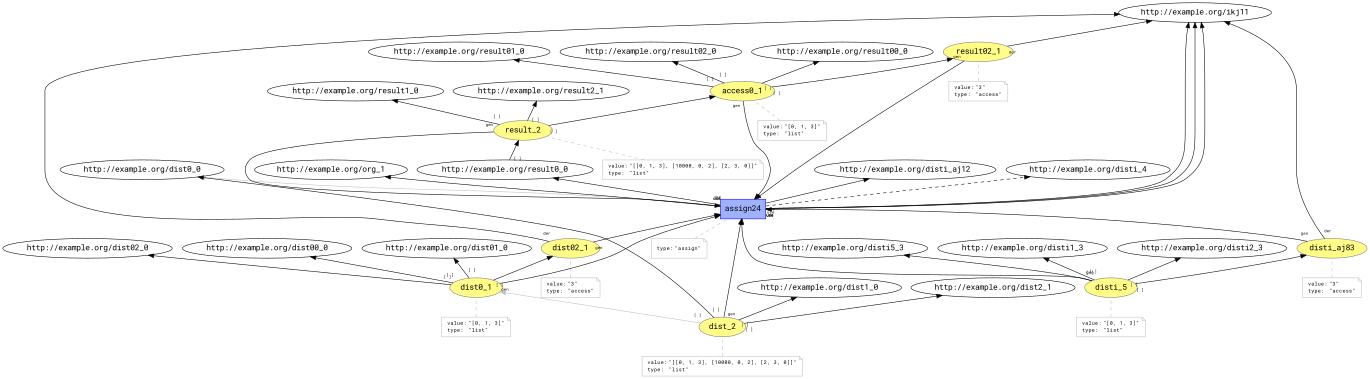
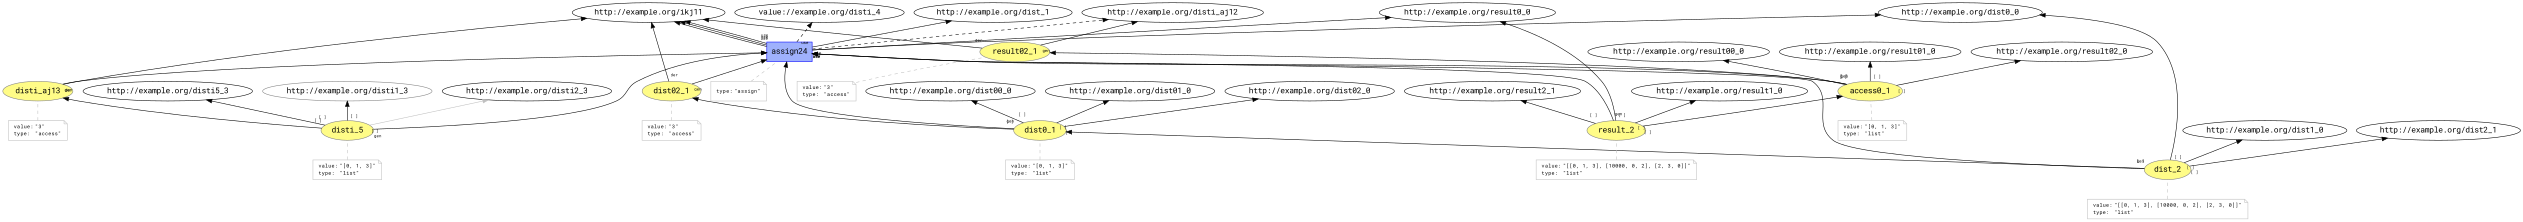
edge "result02_1" -> "assign24": now "result02_1" -> "http://example.org/disti_aj12"
edge "http://example.org/result0_0" -> "result_2": reversed
node "http://example.org/org_1": label "http://example.org/org_1" -> "http://example.org/dist_1"
node "http://example.org/disti_4": label "http://example.org/disti_4" -> "value://example.org/disti_4"
edge "assign24" -> "http://example.org/dist0_0": color gray -> black
edge "assign24" -> "http://example.org/disti_aj12": style solid -> dashed
node "http://example.org/disti1_3": color black -> #808080
node "disti_aj83": label "disti_aj83" -> "disti_aj13"
edge "disti_5" -> "http://example.org/disti2_3": color black -> gray
edge "dist_2" -> "dist0_1": color gray -> black
